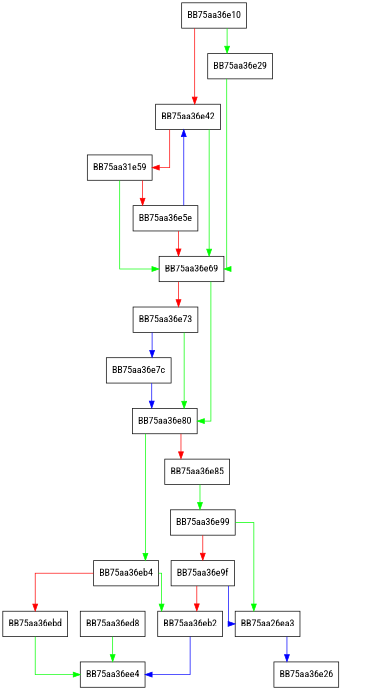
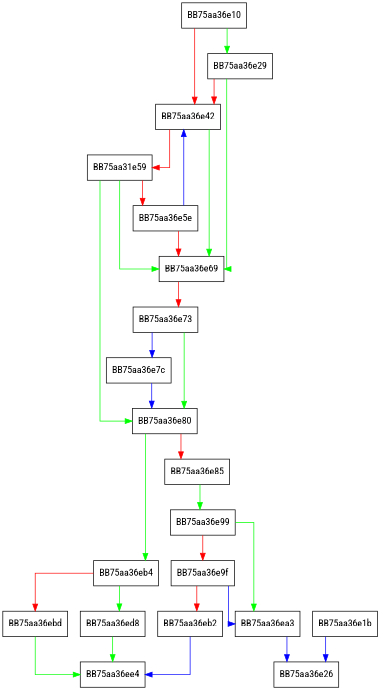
edge "BB75aa36e29" -> "BB75aa36e42": added
edge "BB75aa36e69" -> "BB75aa36e80": now "BB75aa31e59" -> "BB75aa36e80"
edge "BB75aa36eb4" -> "BB75aa36eb2": now "BB75aa36eb4" -> "BB75aa36ed8"
node "BB75aa26ea3": label "BB75aa26ea3" -> "BB75aa36ea3"
node "BB75aa36e1b": added
